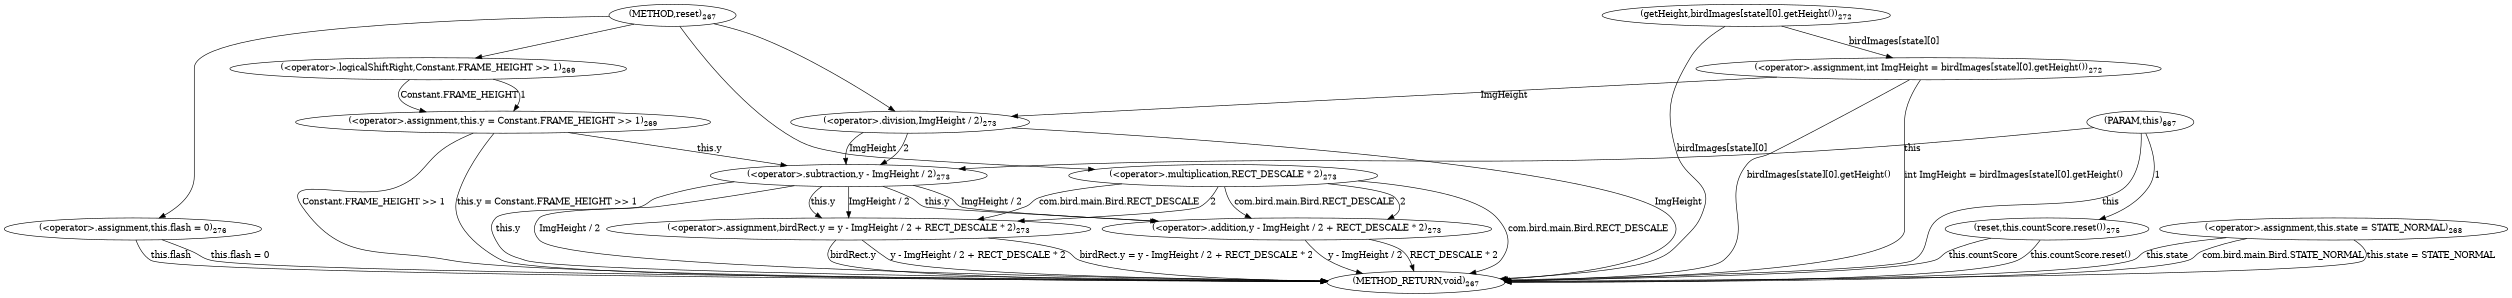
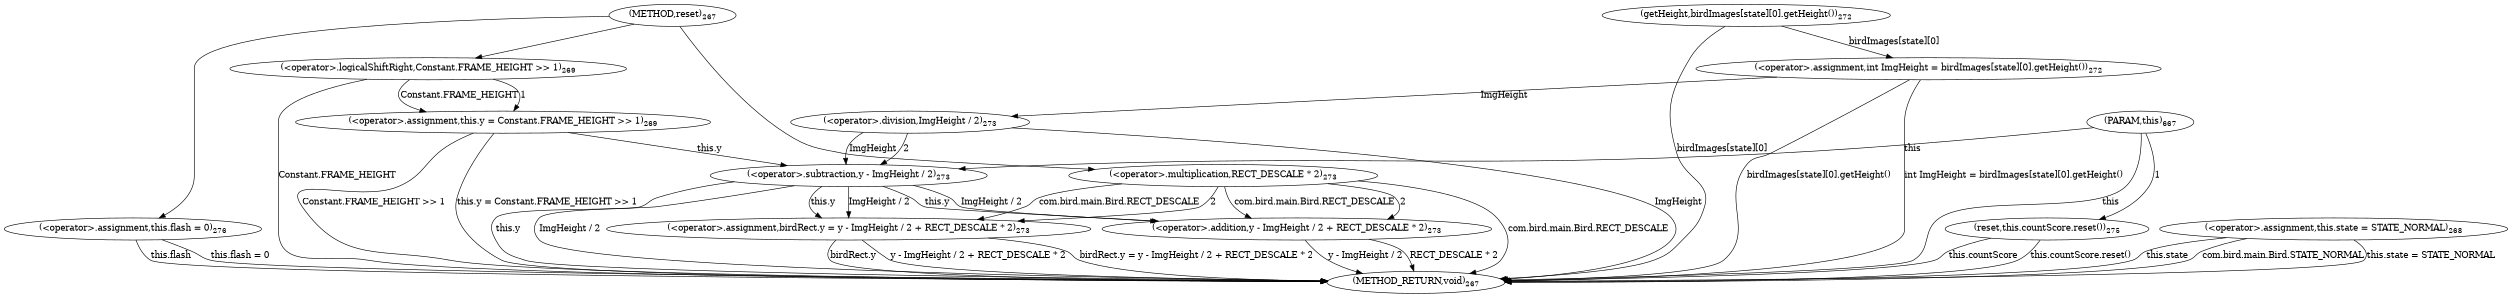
edge "(METHOD,reset)" -> "(<operator>.division,ImgHeight / 2)": removed
edge "(<operator>.logicalShiftRight,Constant.FRAME_HEIGHT >> 1)" -> "(METHOD_RETURN,void)": added, label "Constant.FRAME_HEIGHT"
